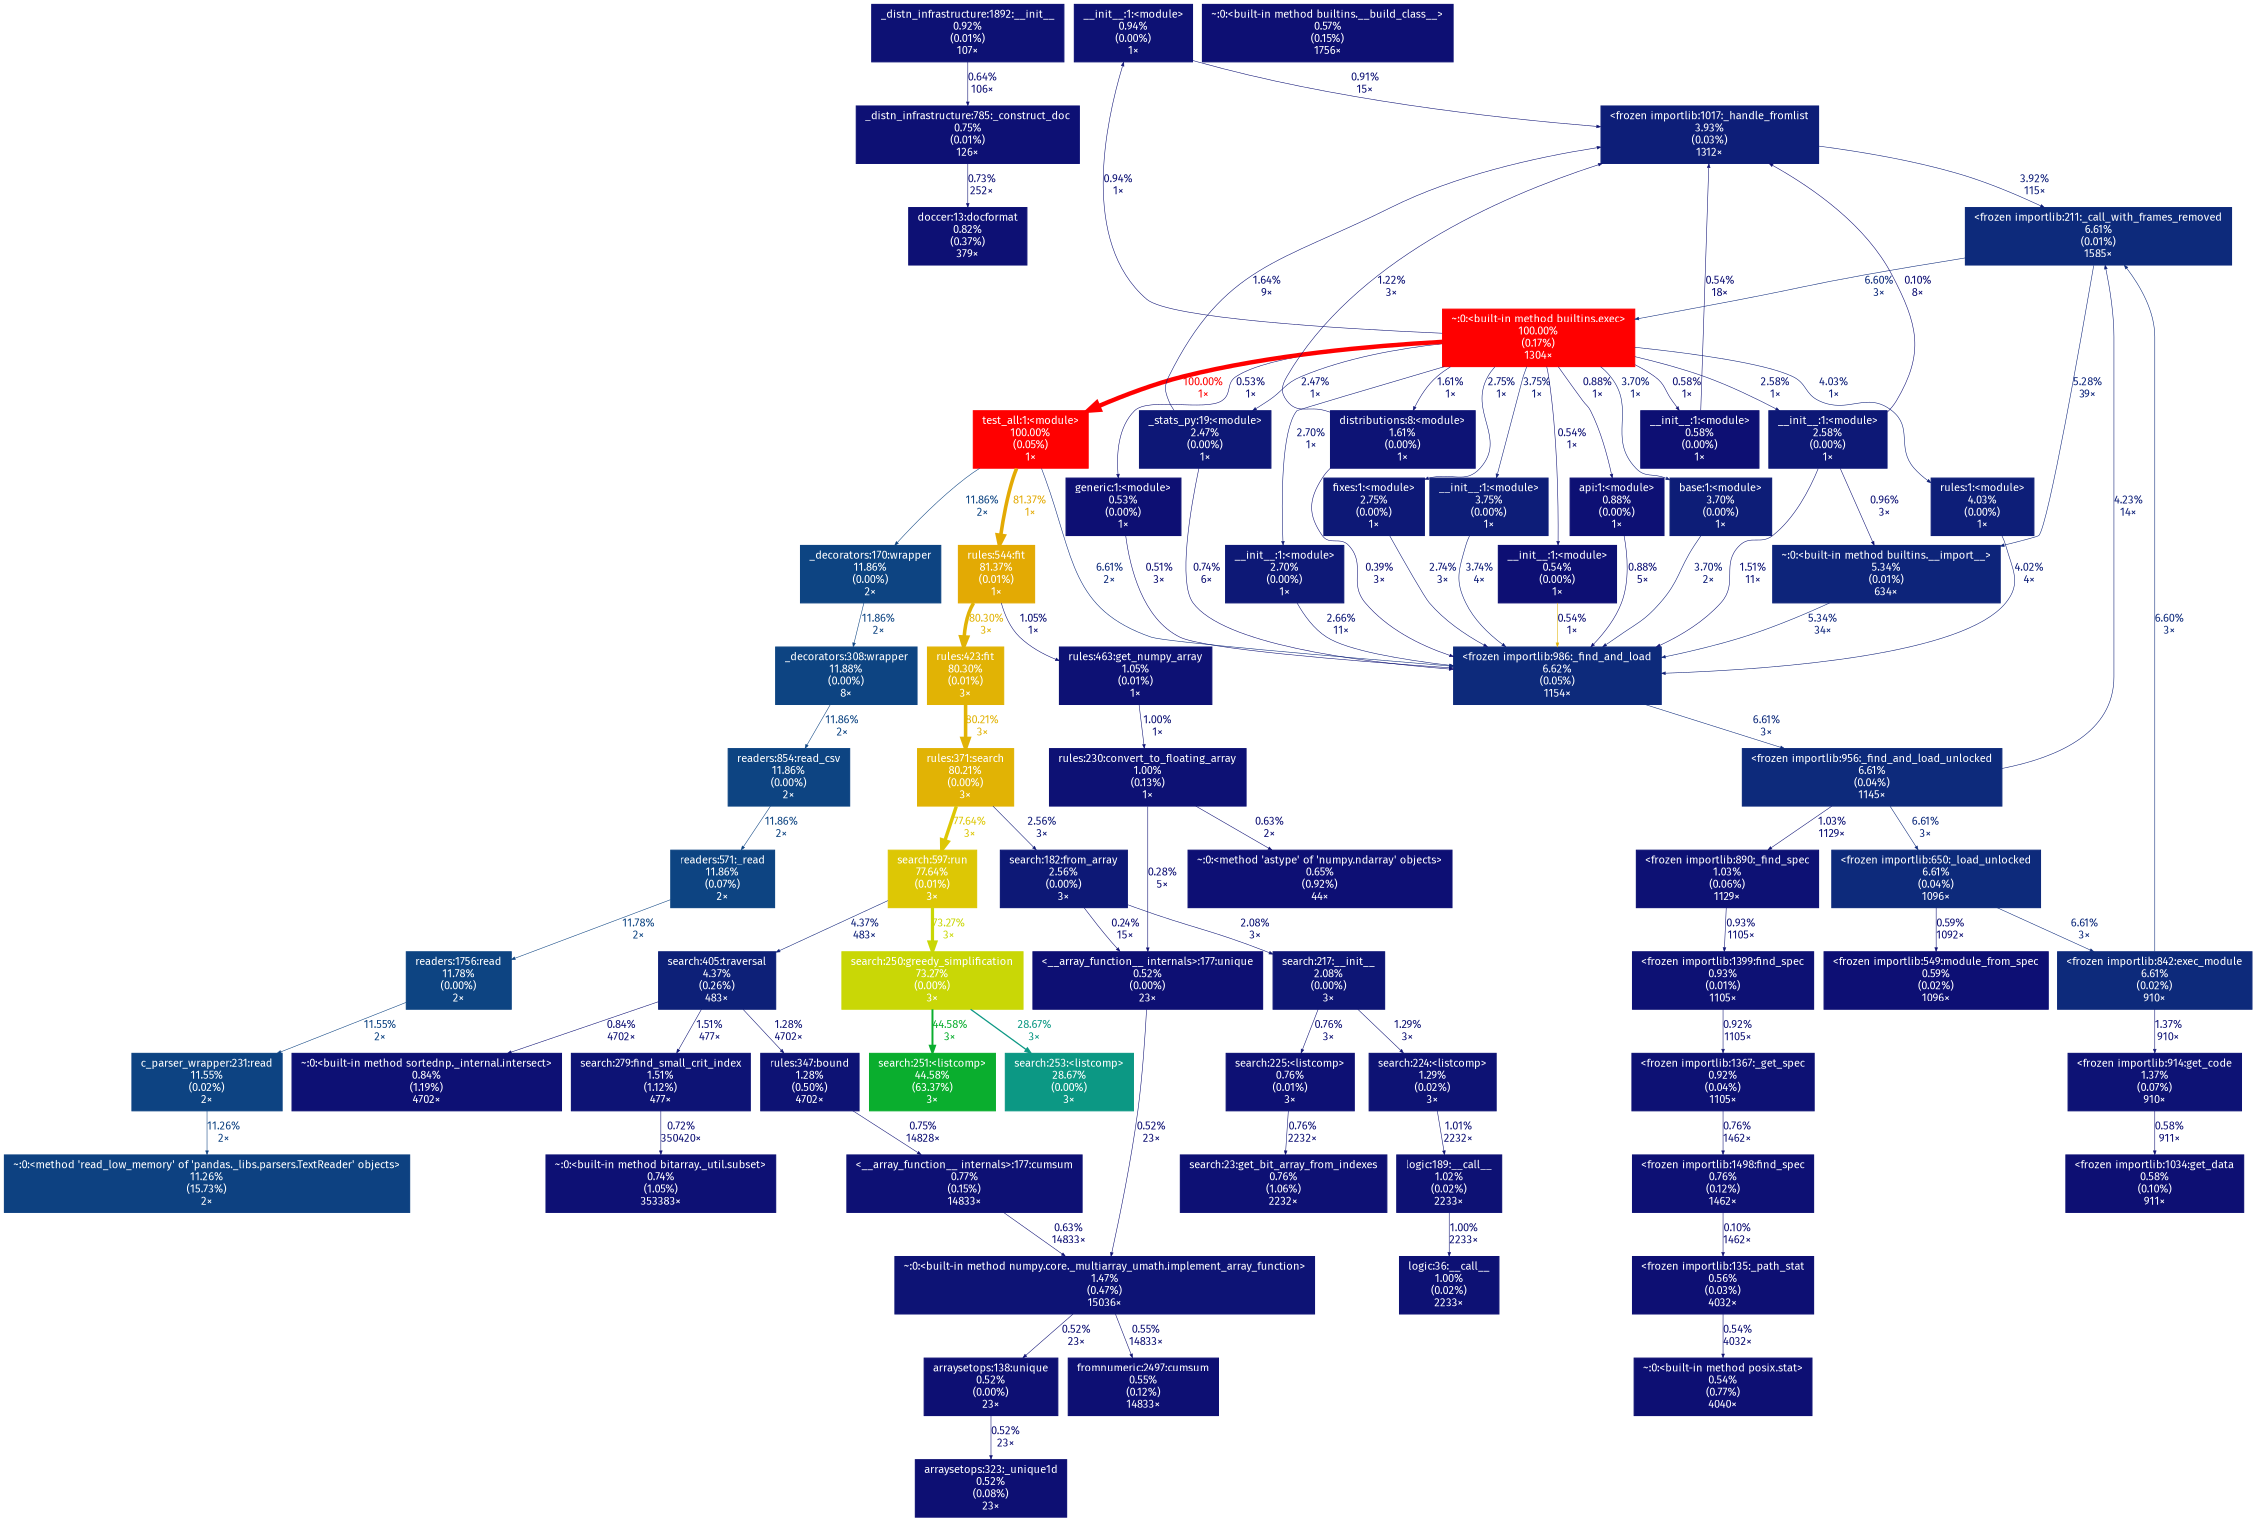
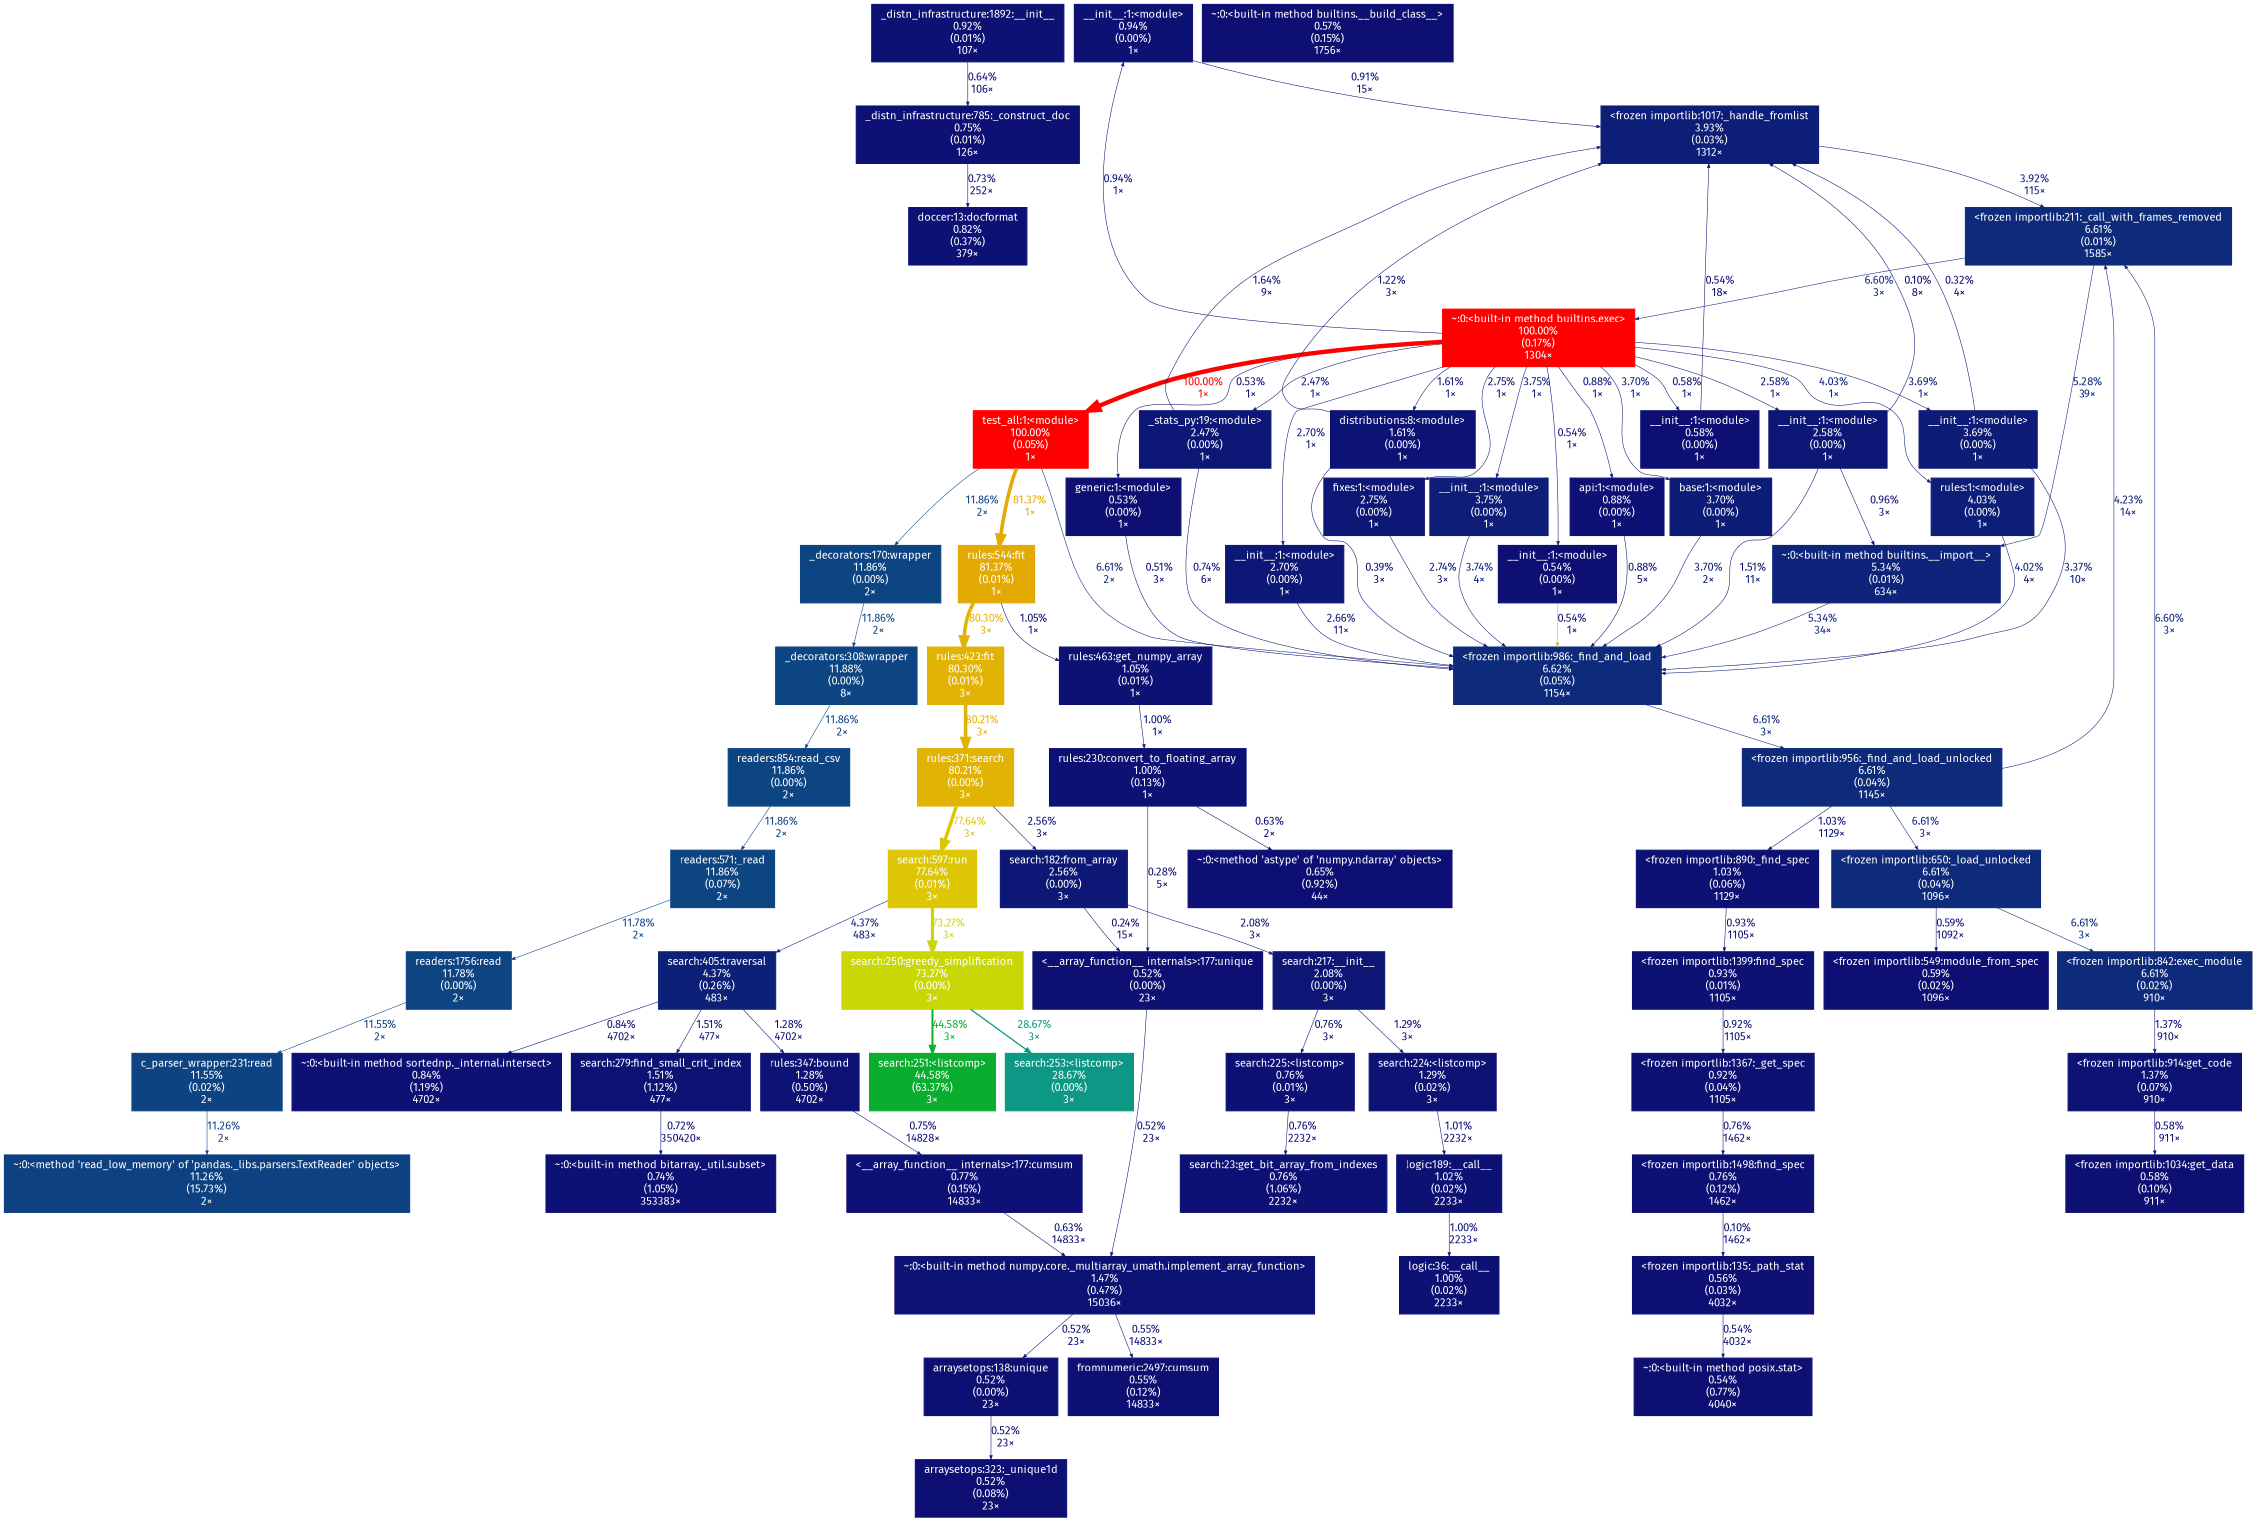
node "__init__:1:<module> 3.69% (0.00%) 1×": added
